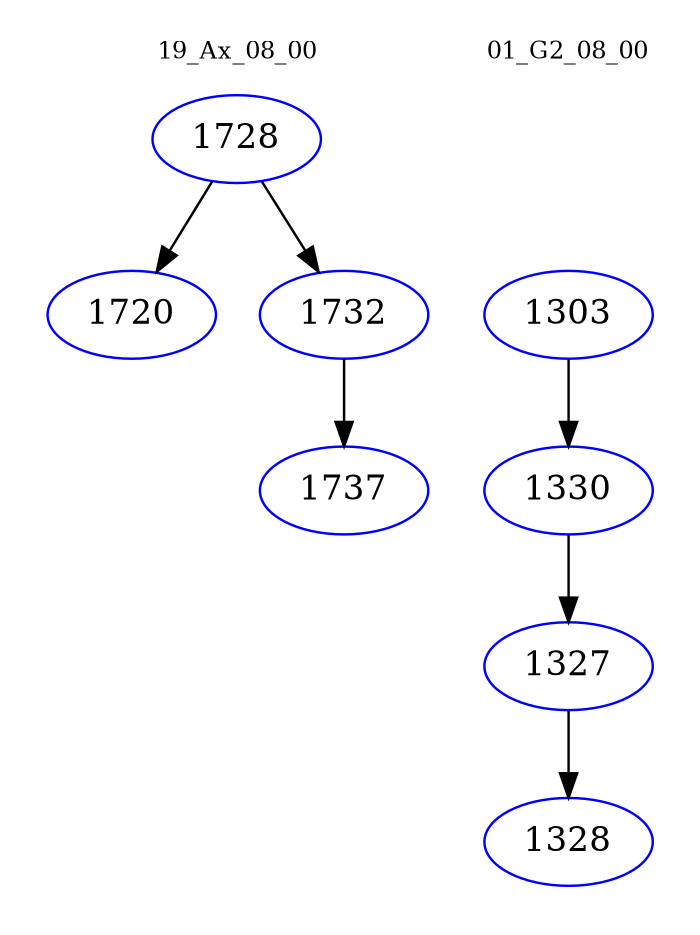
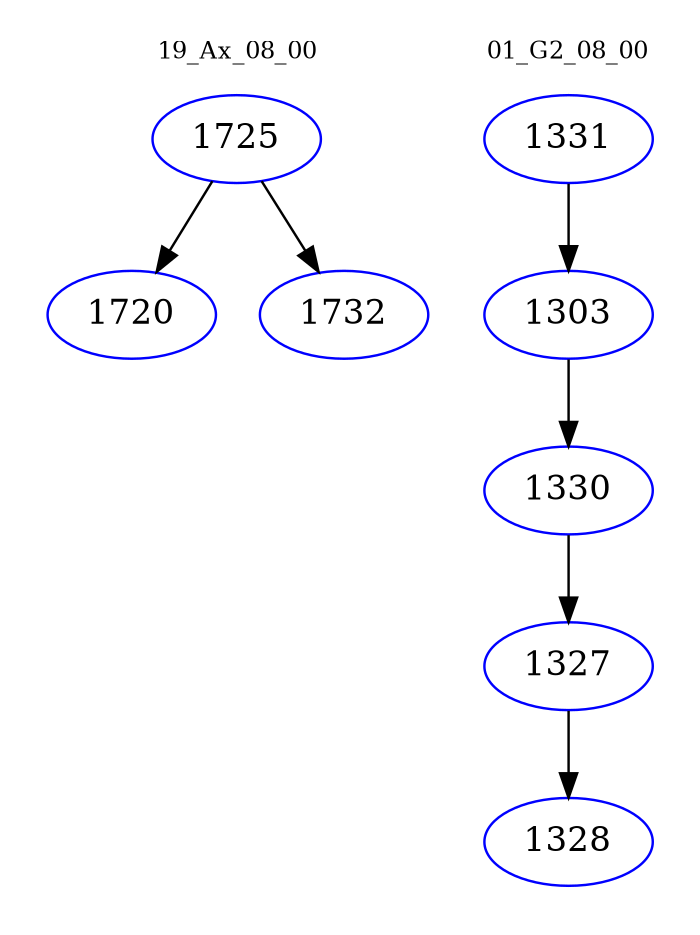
node "1728": label "1728" -> "1725"
node "1331": added
node "1737": removed
